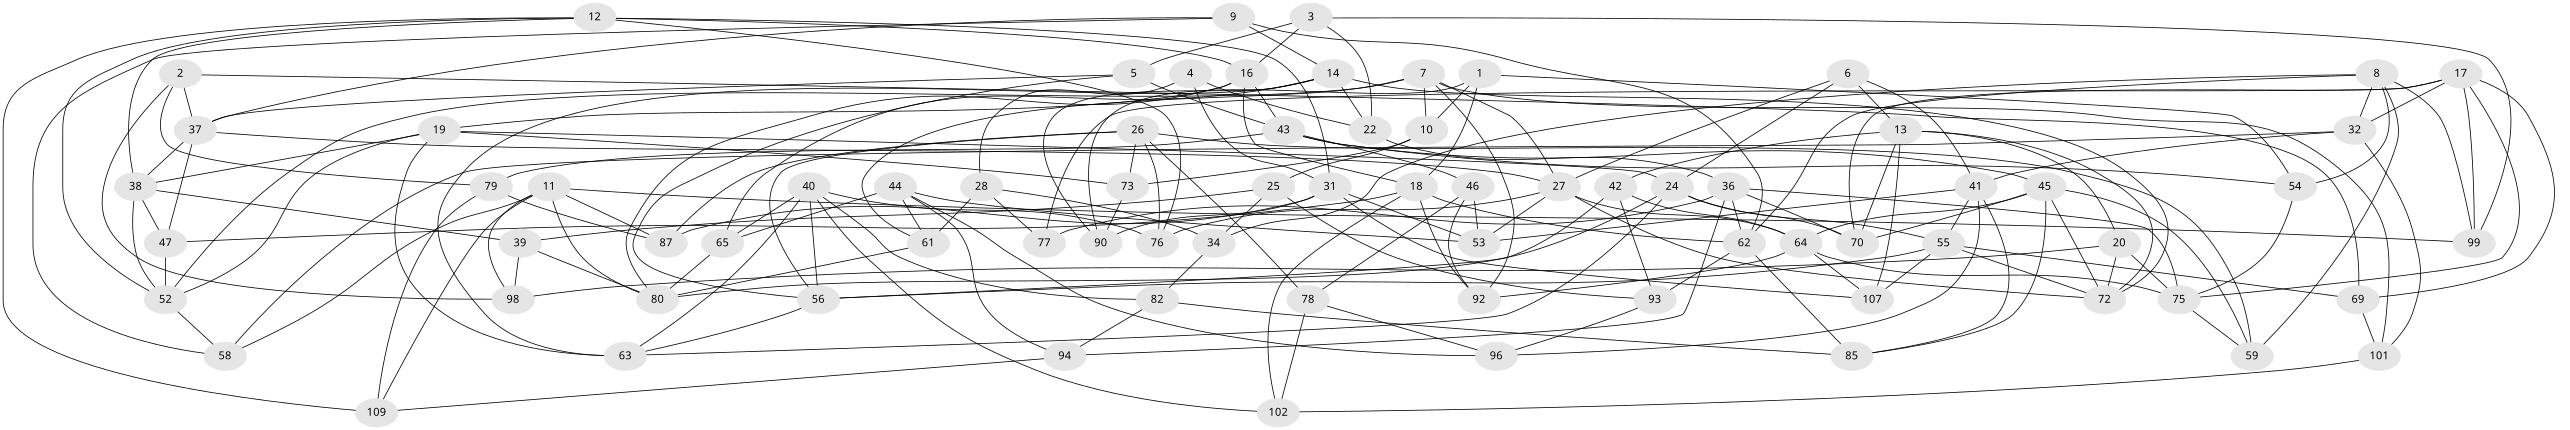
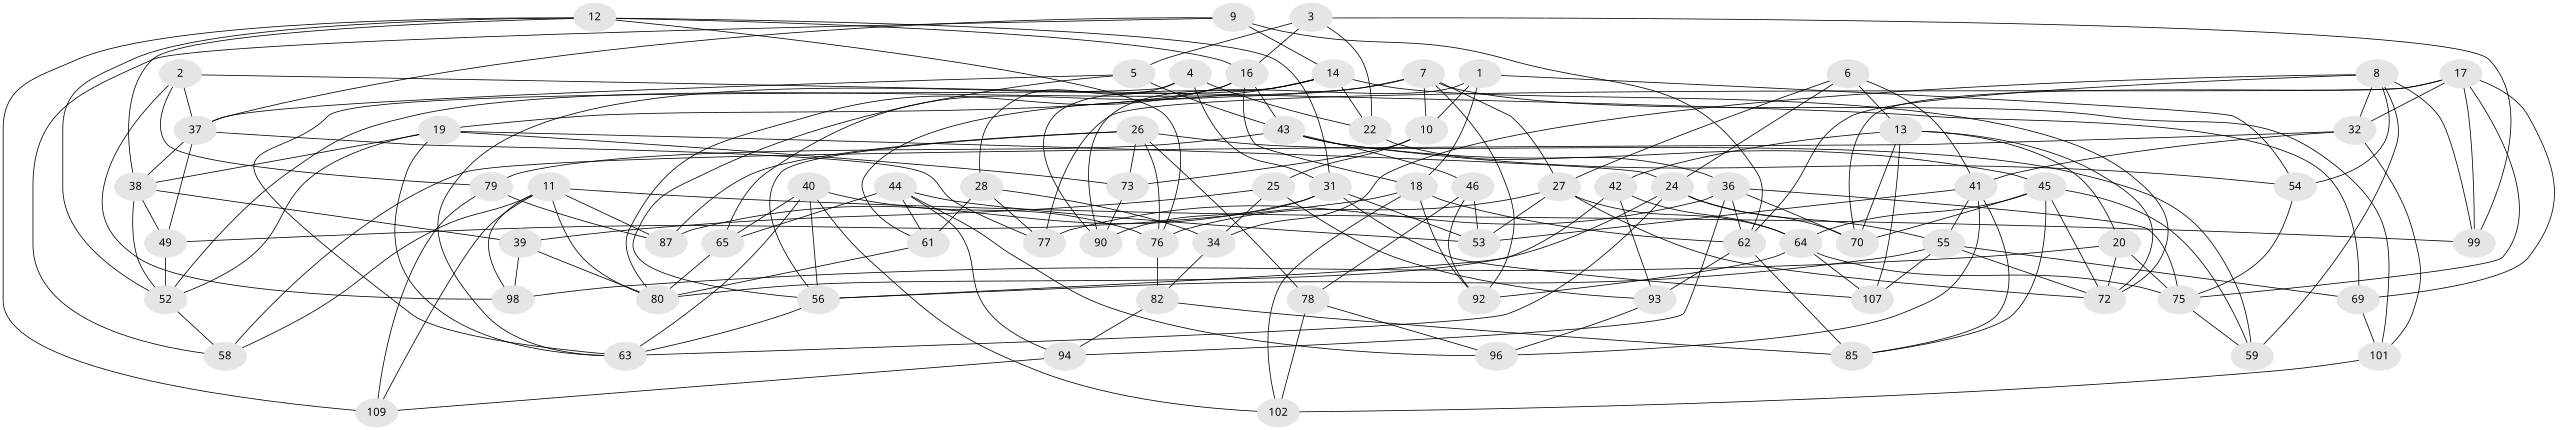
edge "4" -- "63": added
edge "37" -- "27": now "37" -- "77"
node "47": label "47" -> "49"
edge "40" -- "82": now "76" -- "82"
